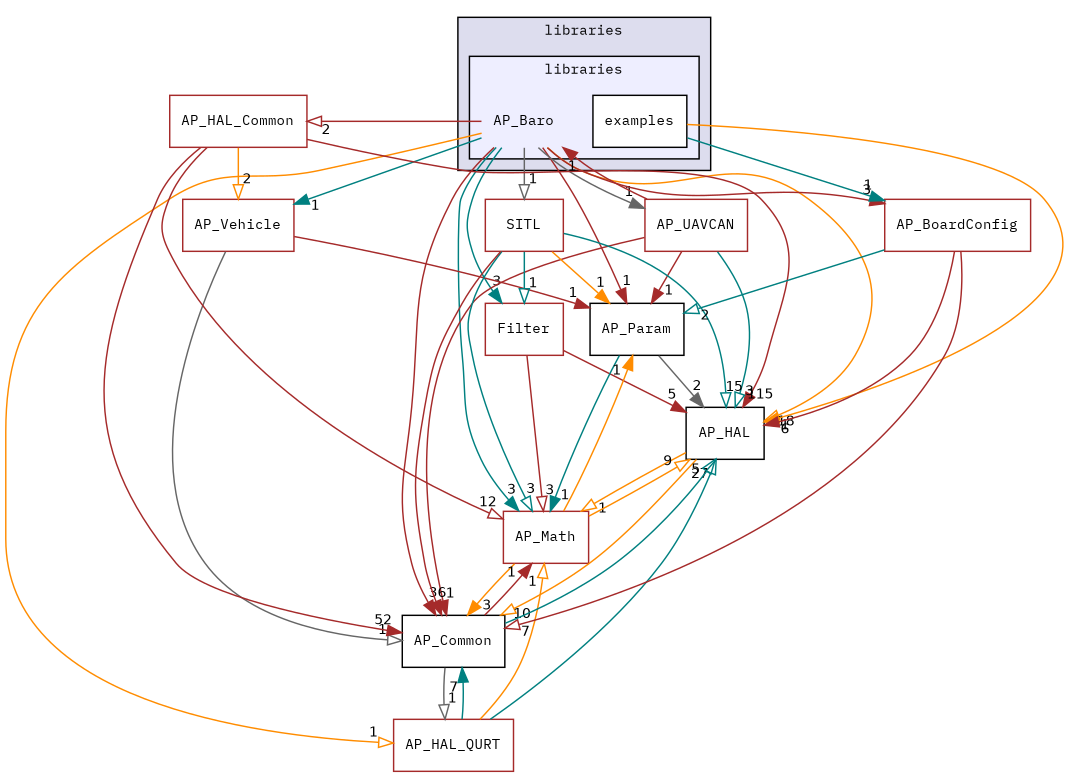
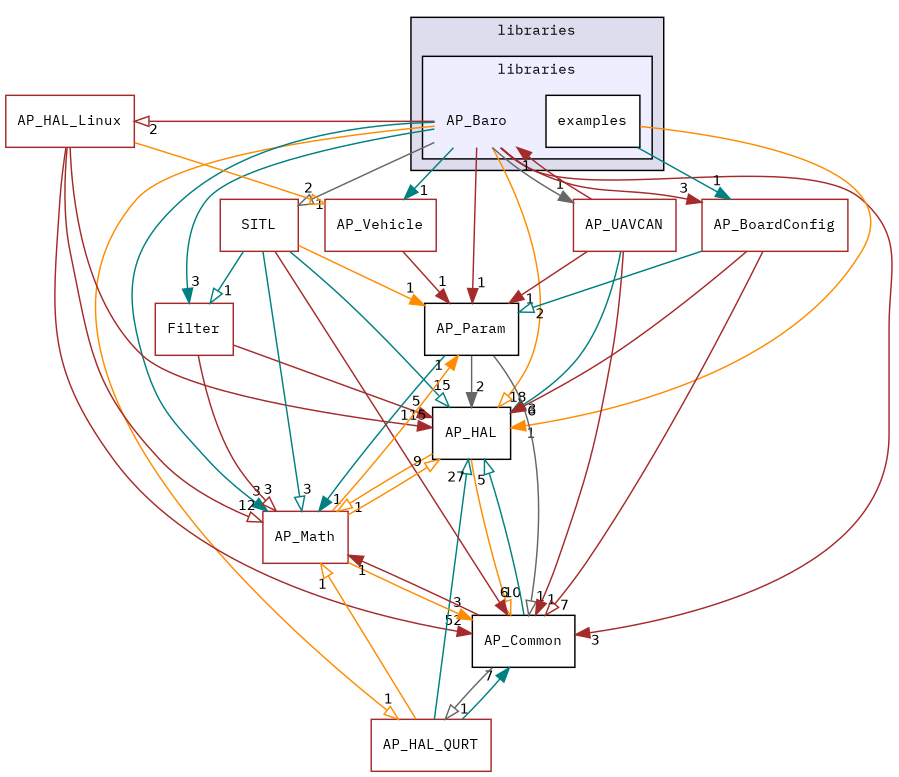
node "AP_HAL_Common": label "AP_HAL_Common" -> "AP_HAL_Linux"
edge "AP_Vehicle" -> "AP_Common": now "AP_Param" -> "AP_Common"
